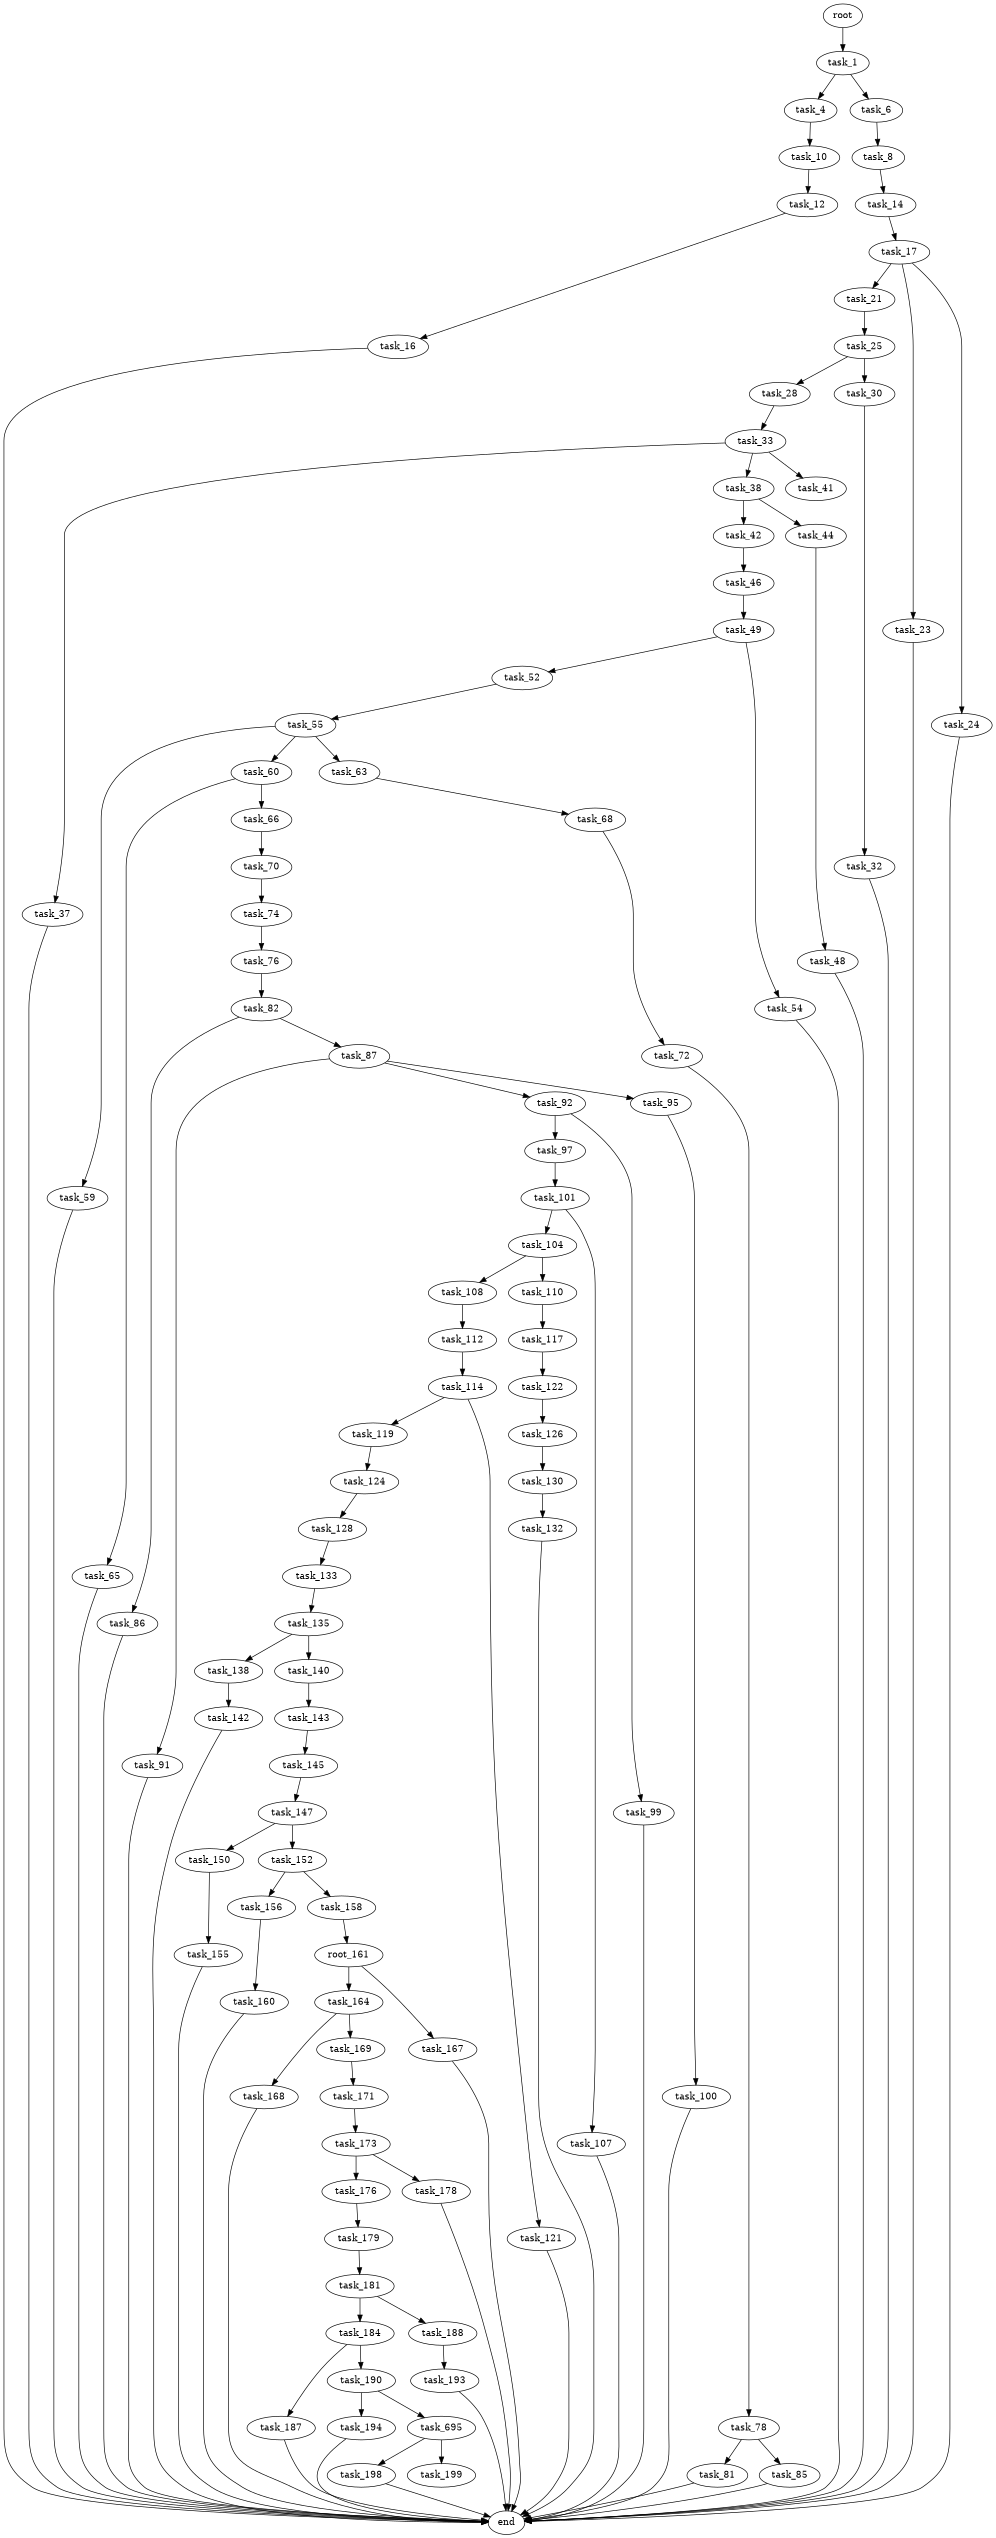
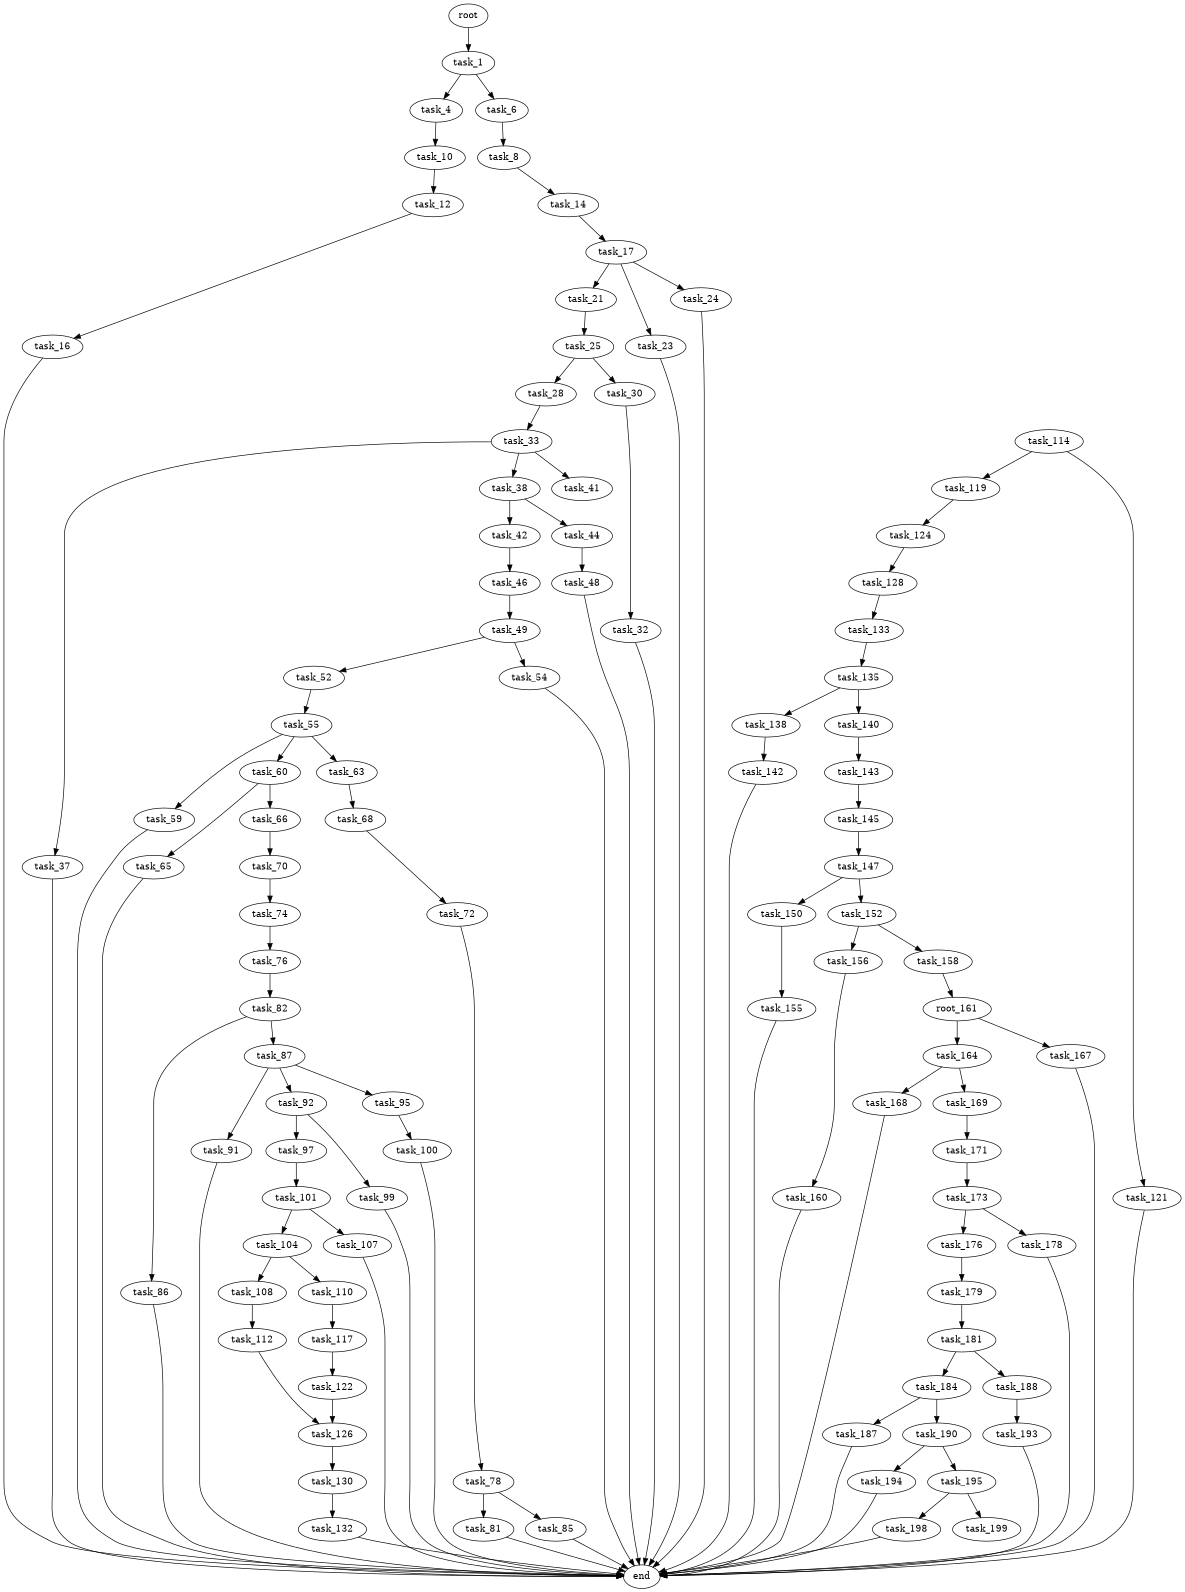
edge "task_112" -> "task_114": now "task_112" -> "task_126"
node "task_695": label "task_695" -> "task_195"
